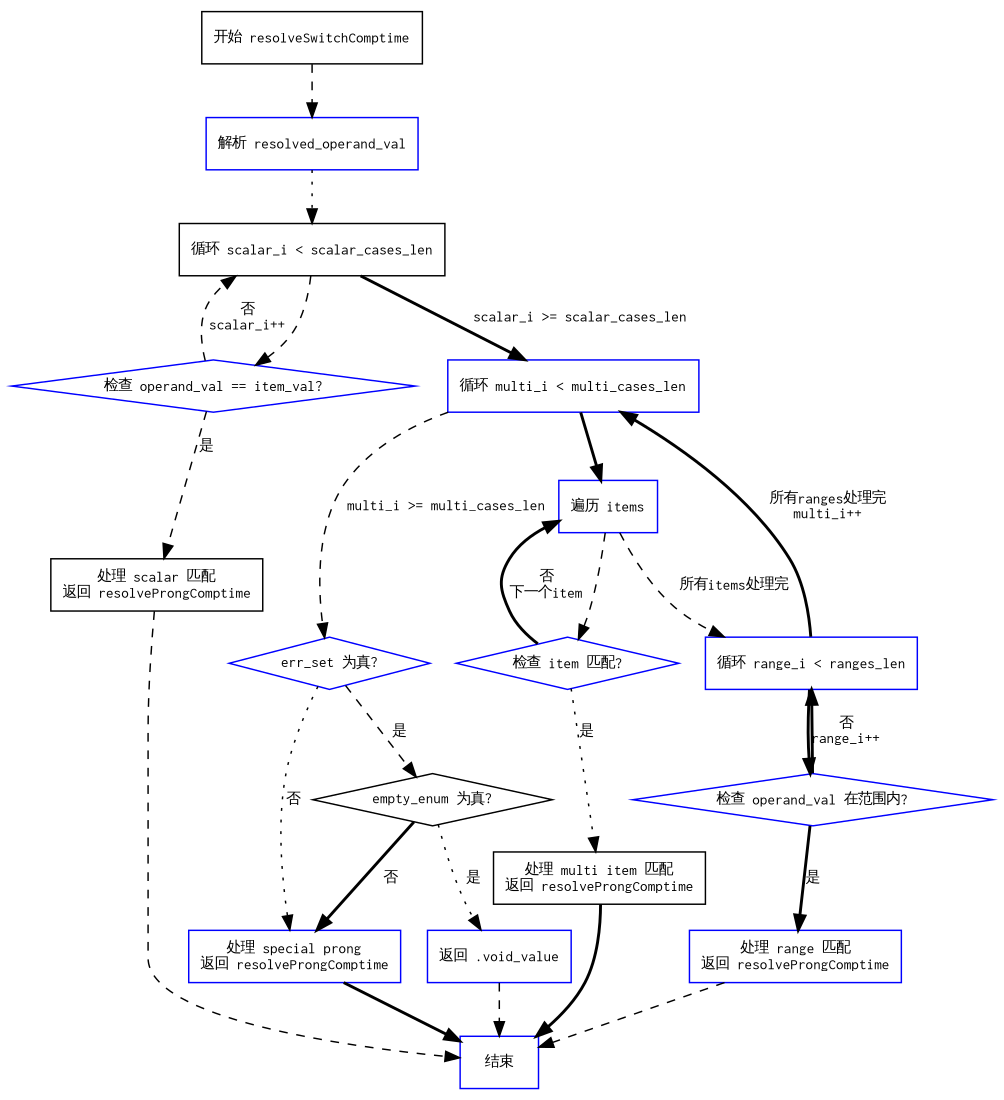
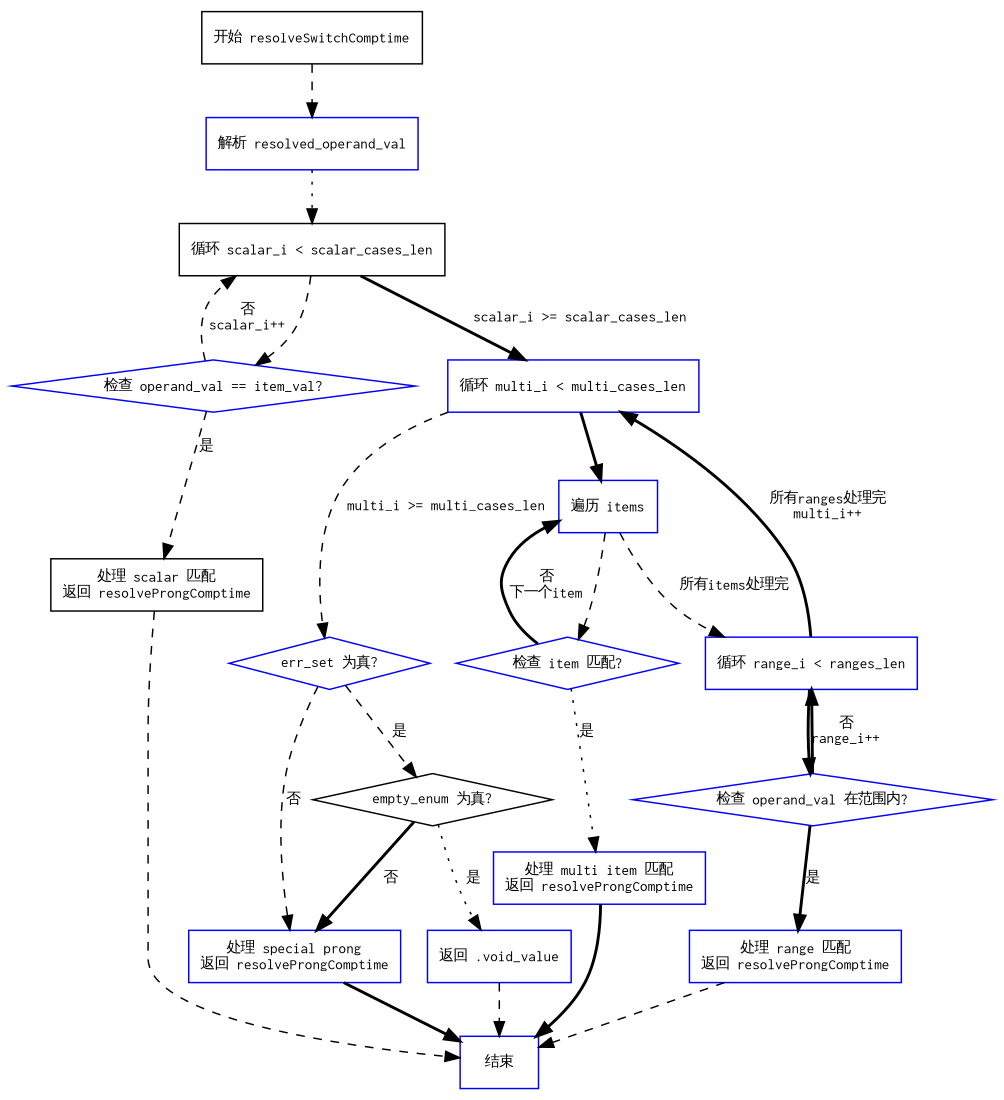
edge "err_set 为真?" -> "处理 special prong 返回 resolveProngComptime": style dotted -> dashed
node "处理 multi item 匹配 返回 resolveProngComptime": color black -> blue
